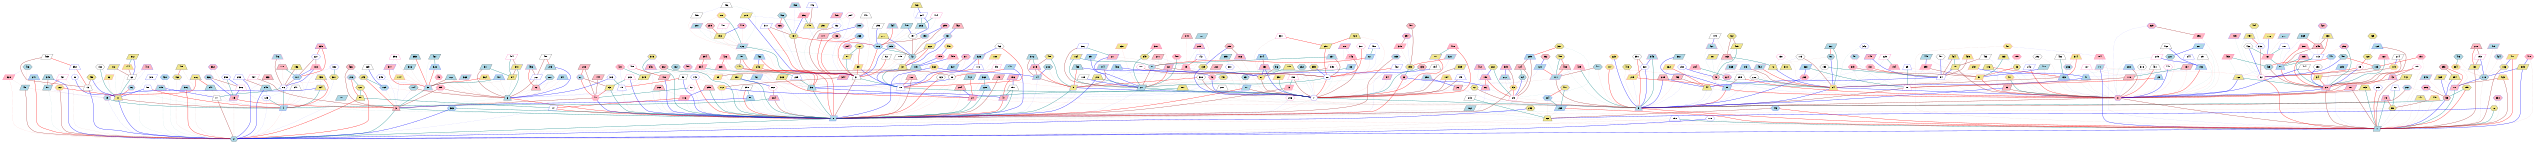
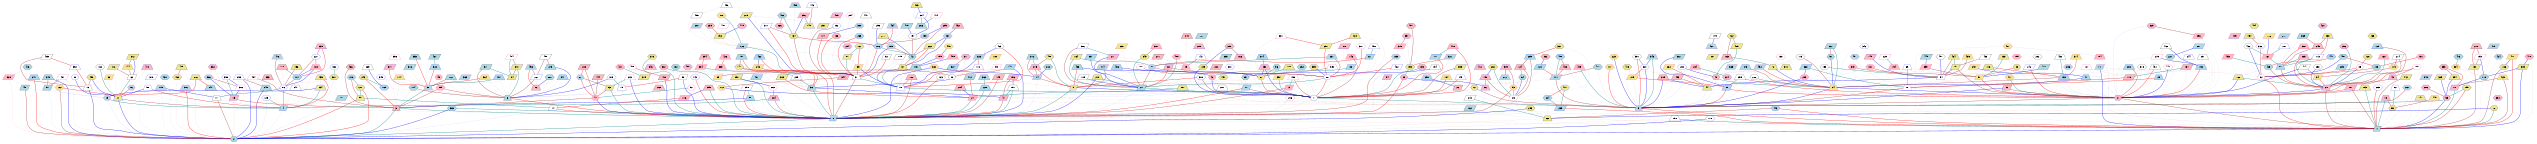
node "171": fillcolor khaki -> lightblue
node "480": fillcolor khaki -> lightblue
